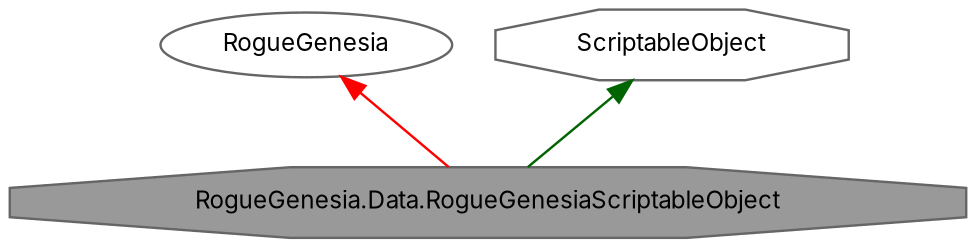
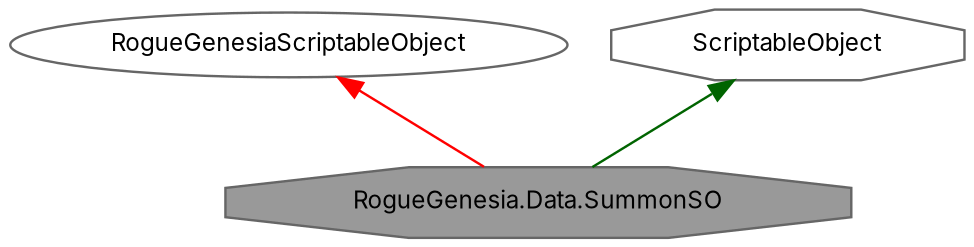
node "RogueGenesia": label "RogueGenesia" -> "RogueGenesiaScriptableObject"
node "RogueGenesia.Data.RogueGenesiaScriptableObject": label "RogueGenesia.Data.RogueGenesiaScriptableObject" -> "RogueGenesia.Data.SummonSO"
